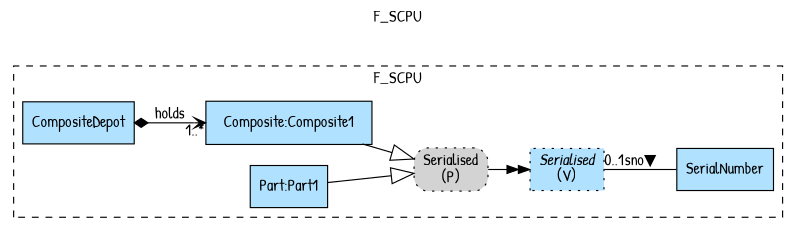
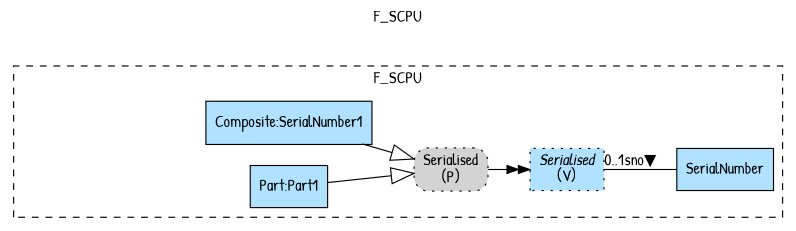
node "CompositeDepot": removed
node "Composite:Composite1": label "Composite:Composite1" -> "Composite:SerialNumber1"
